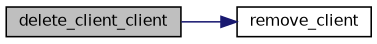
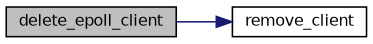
node "delete_client_client": label "delete_client_client" -> "delete_epoll_client"
